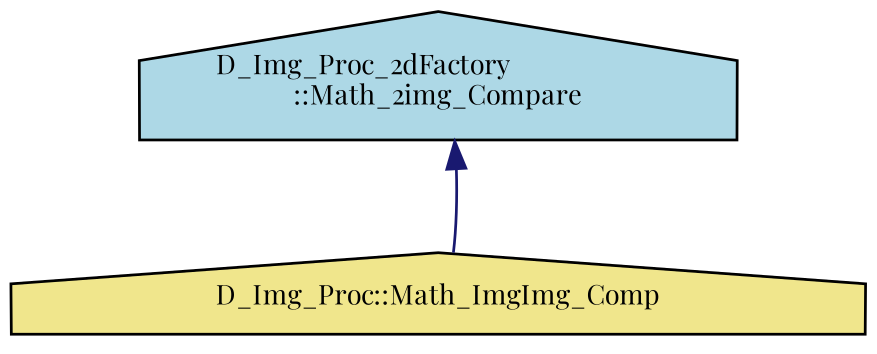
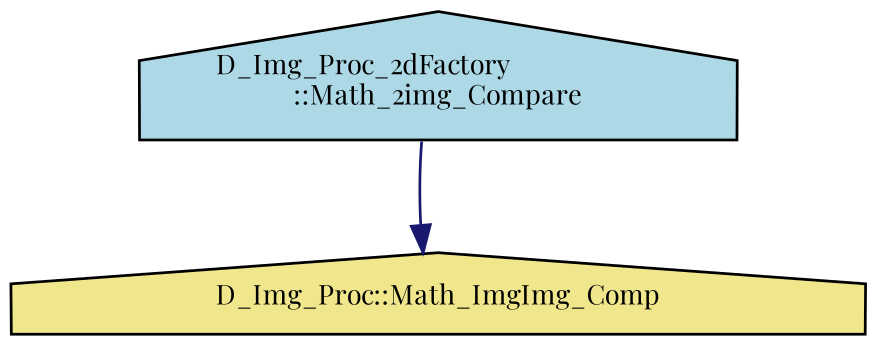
edge "D_Img_Proc::Math_ImgImg_Comp" -> "D_Img_Proc_2dFactory ::Math_2img_Compare": reversed
